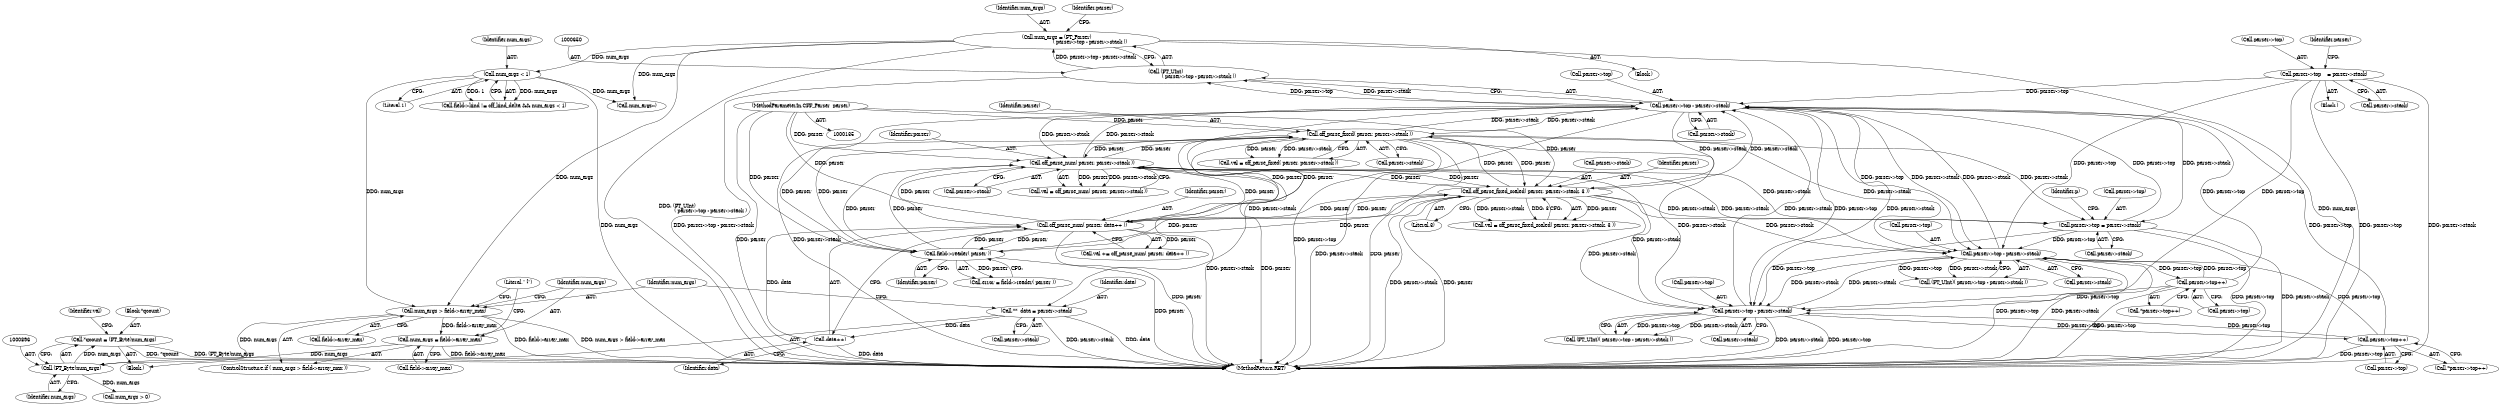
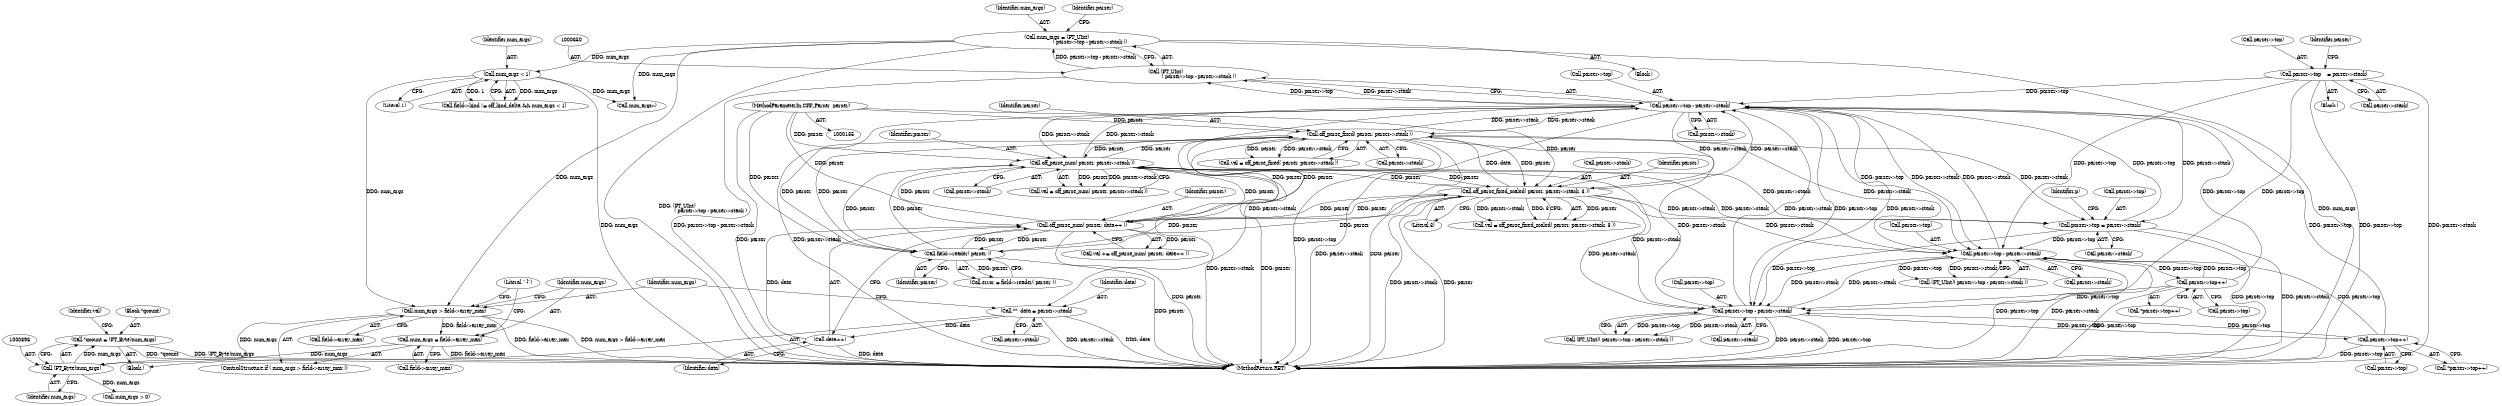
node "(Call,num_args = (FT_Parser) ( parser->top - parser->stack ))": label "(Call,num_args = (FT_Parser) ( parser->top - parser->stack ))" -> "(Call,num_args = (FT_UInt) ( parser->top - parser->stack ))"
edge "(Call,cff_parse_fixed_scaled( parser, parser->stack, 3 ))" -> "(Call,cff_parse_fixed( parser, parser->stack ))": label "DDG: parser" -> "DDG: data"
